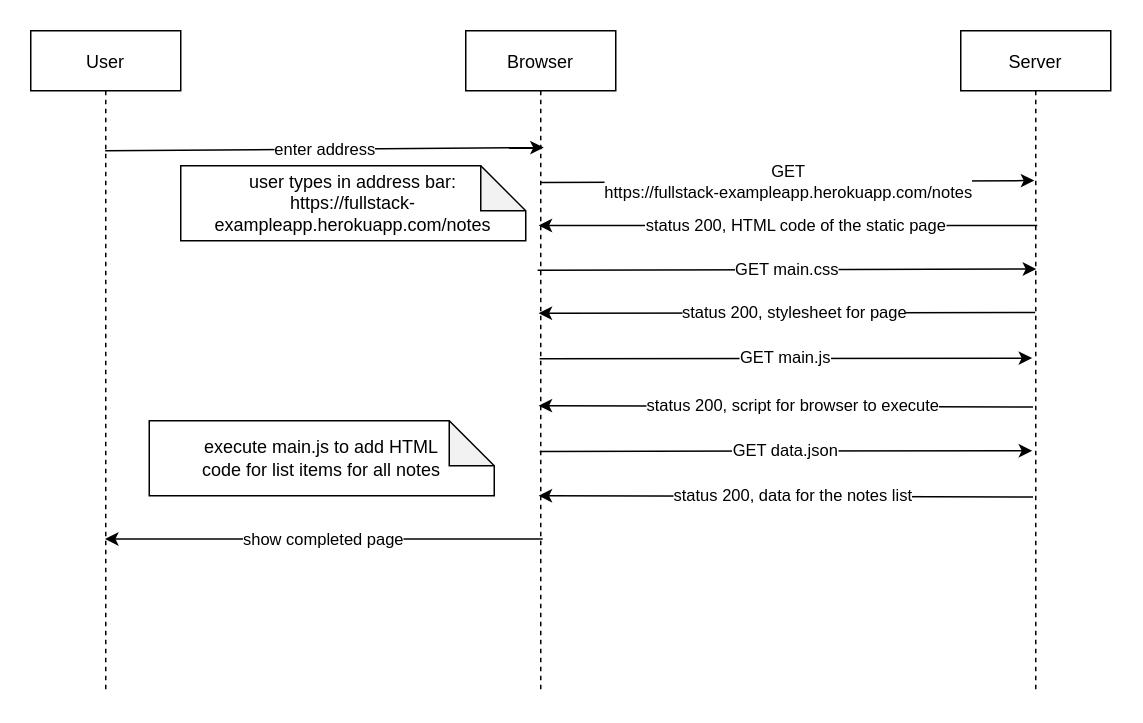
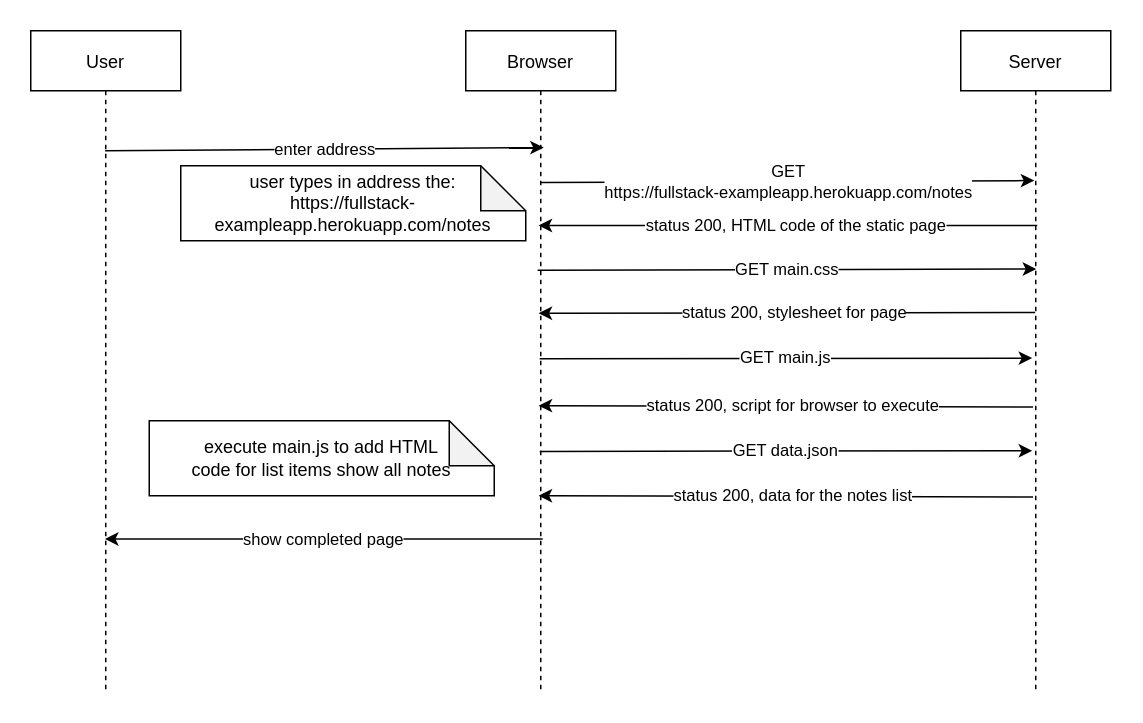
node "user types in address bar: https://fullstack-exampleapp.herokuapp.com/notes": label "user types in address bar: https://fullstack-exampleapp.herokuapp.com/notes" -> "user types in address the: https://fullstack-exampleapp.herokuapp.com/notes"
node "execute main.js to add HTML code for list items for all notes": label "execute main.js to add HTML code for list items for all notes" -> "execute main.js to add HTML code for list items show all notes"
